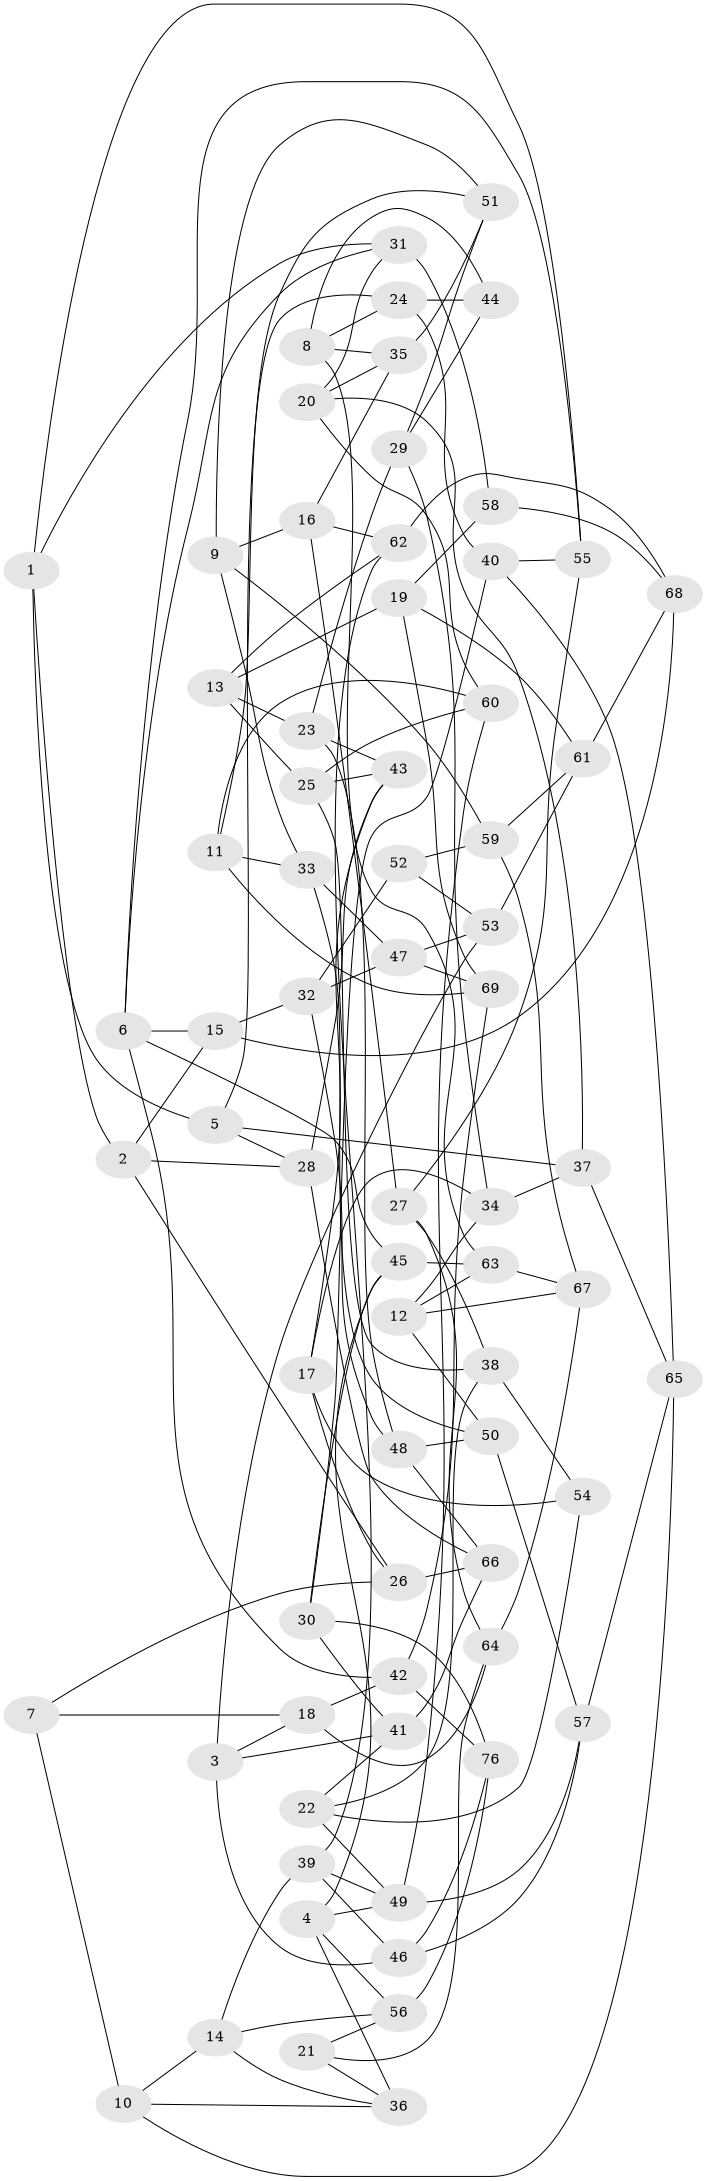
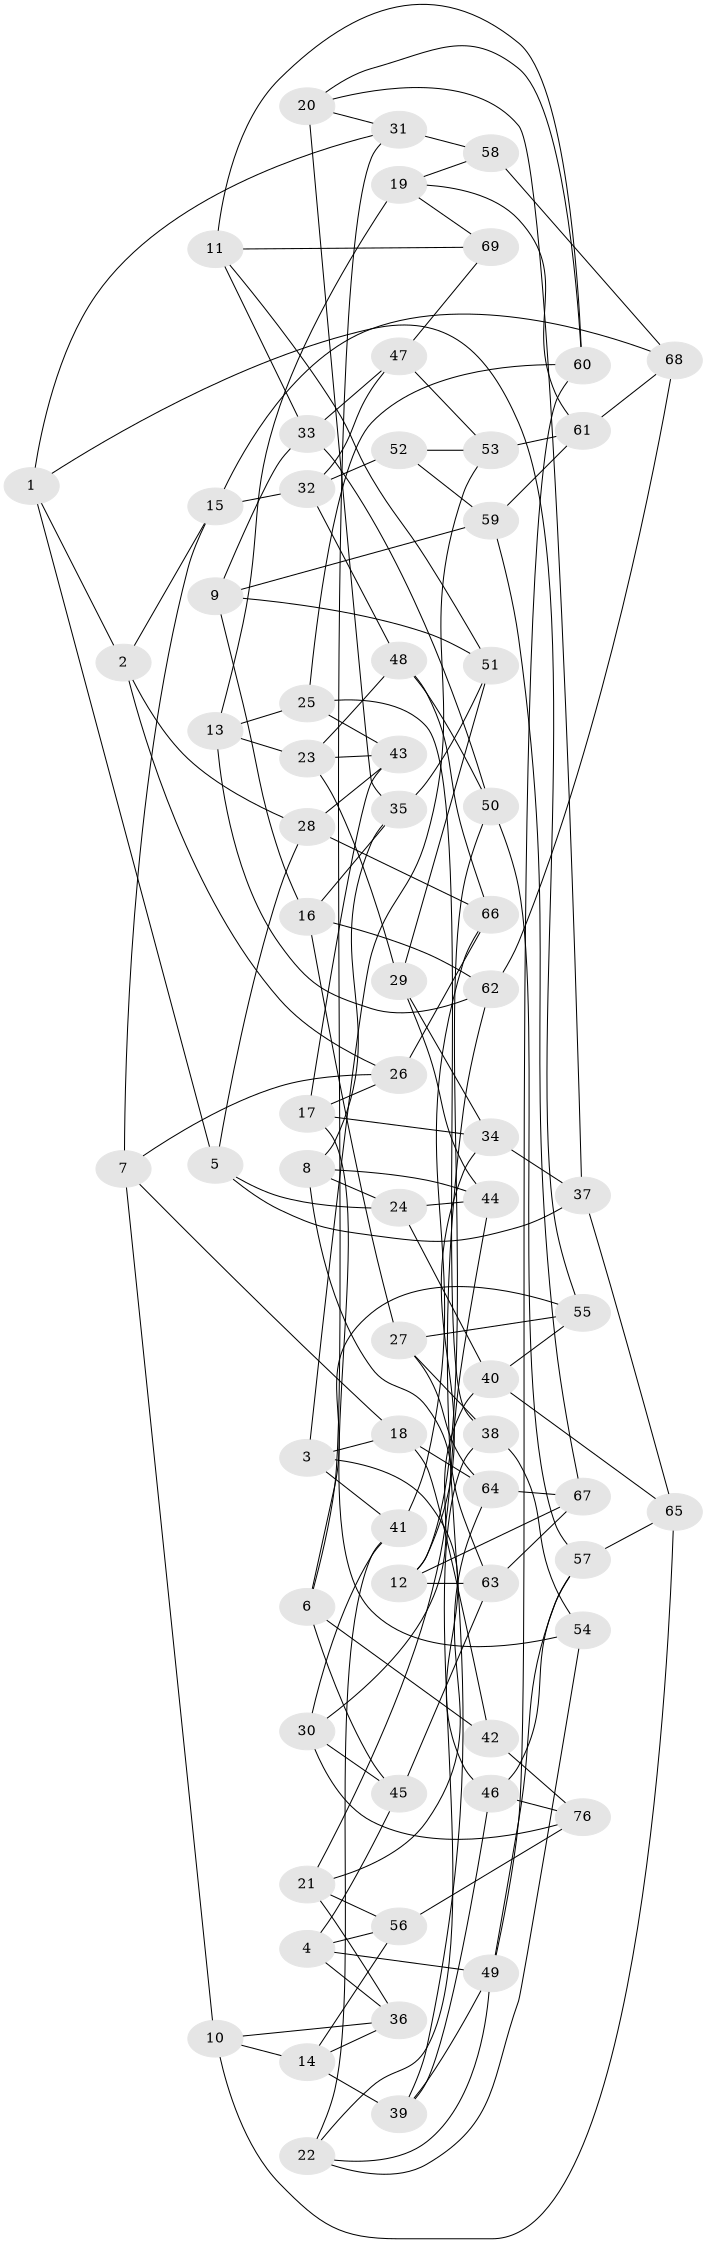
edge "6" -- "15": now "7" -- "15"
edge "69" -- "42": removed
edge "44" -- "21": added
